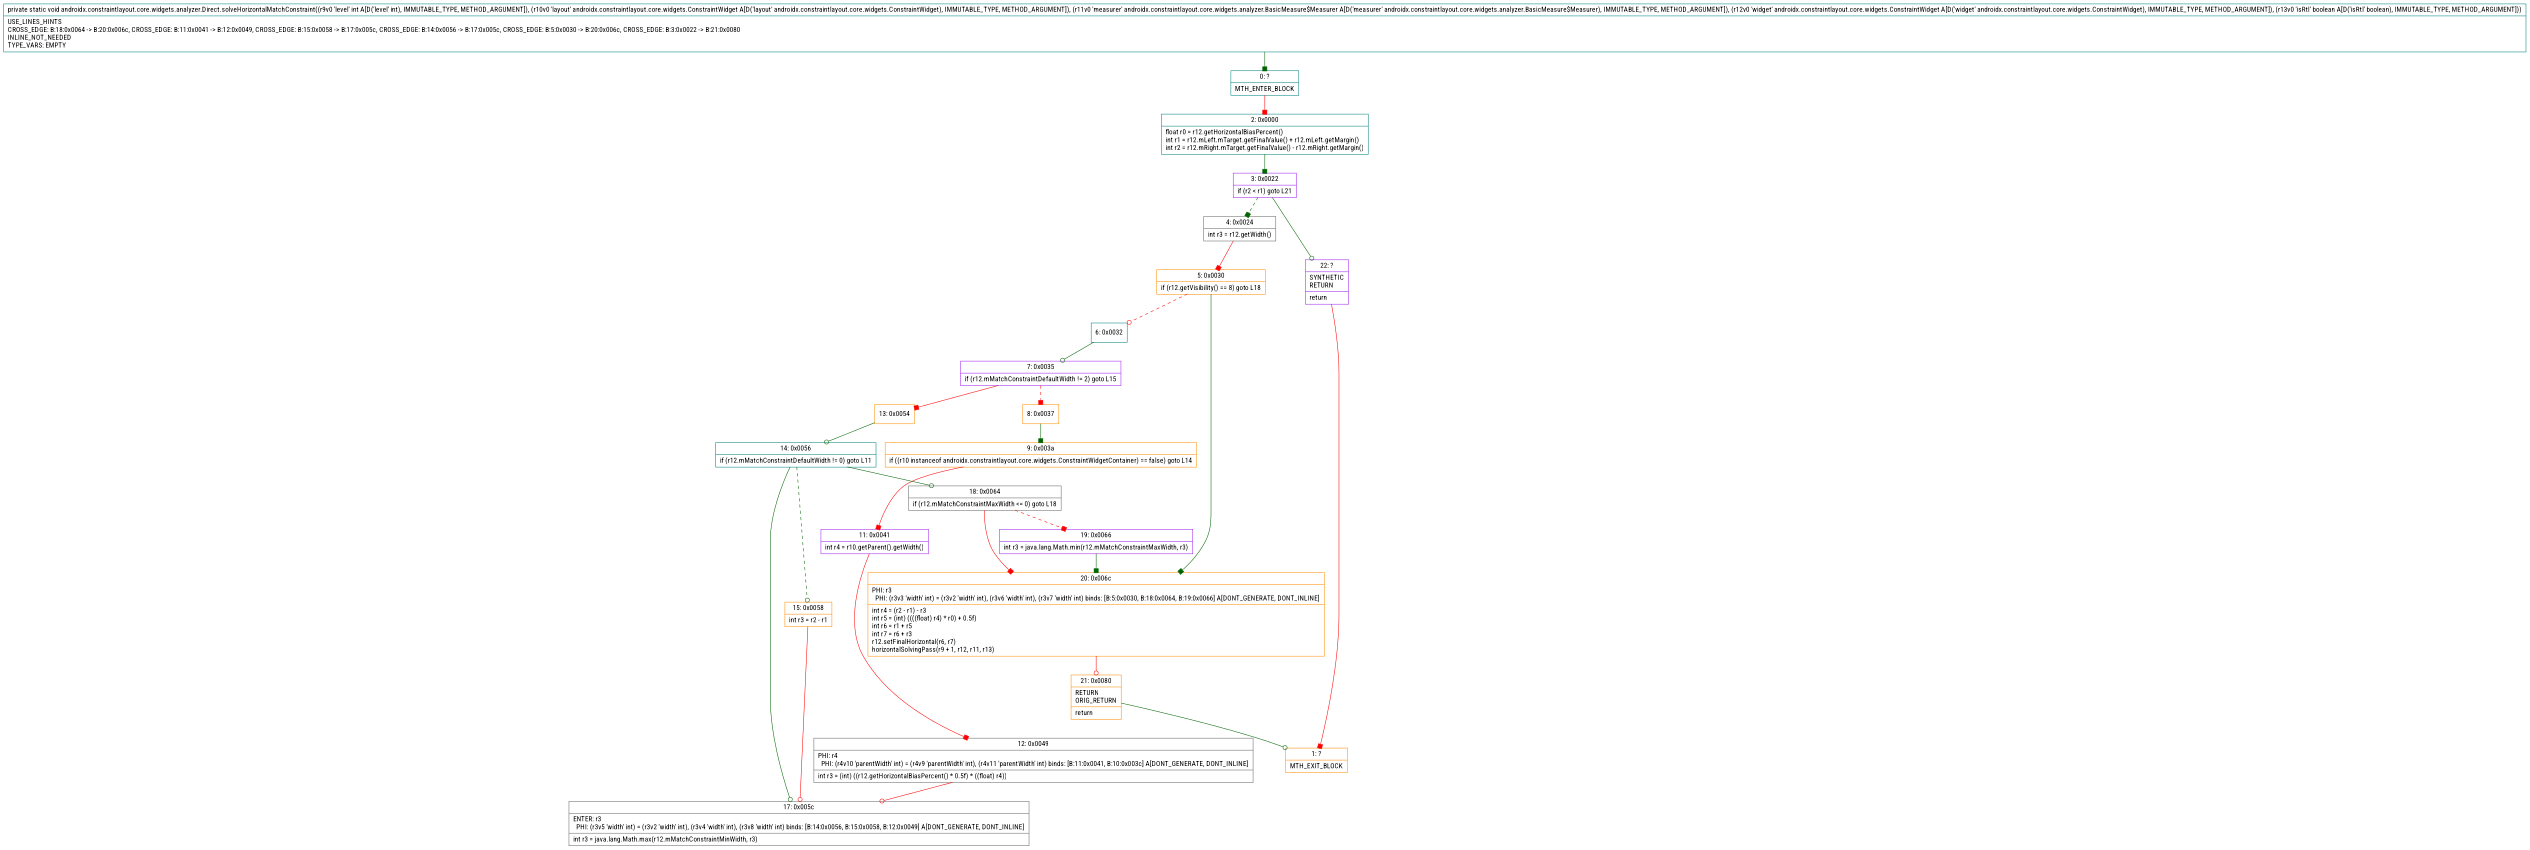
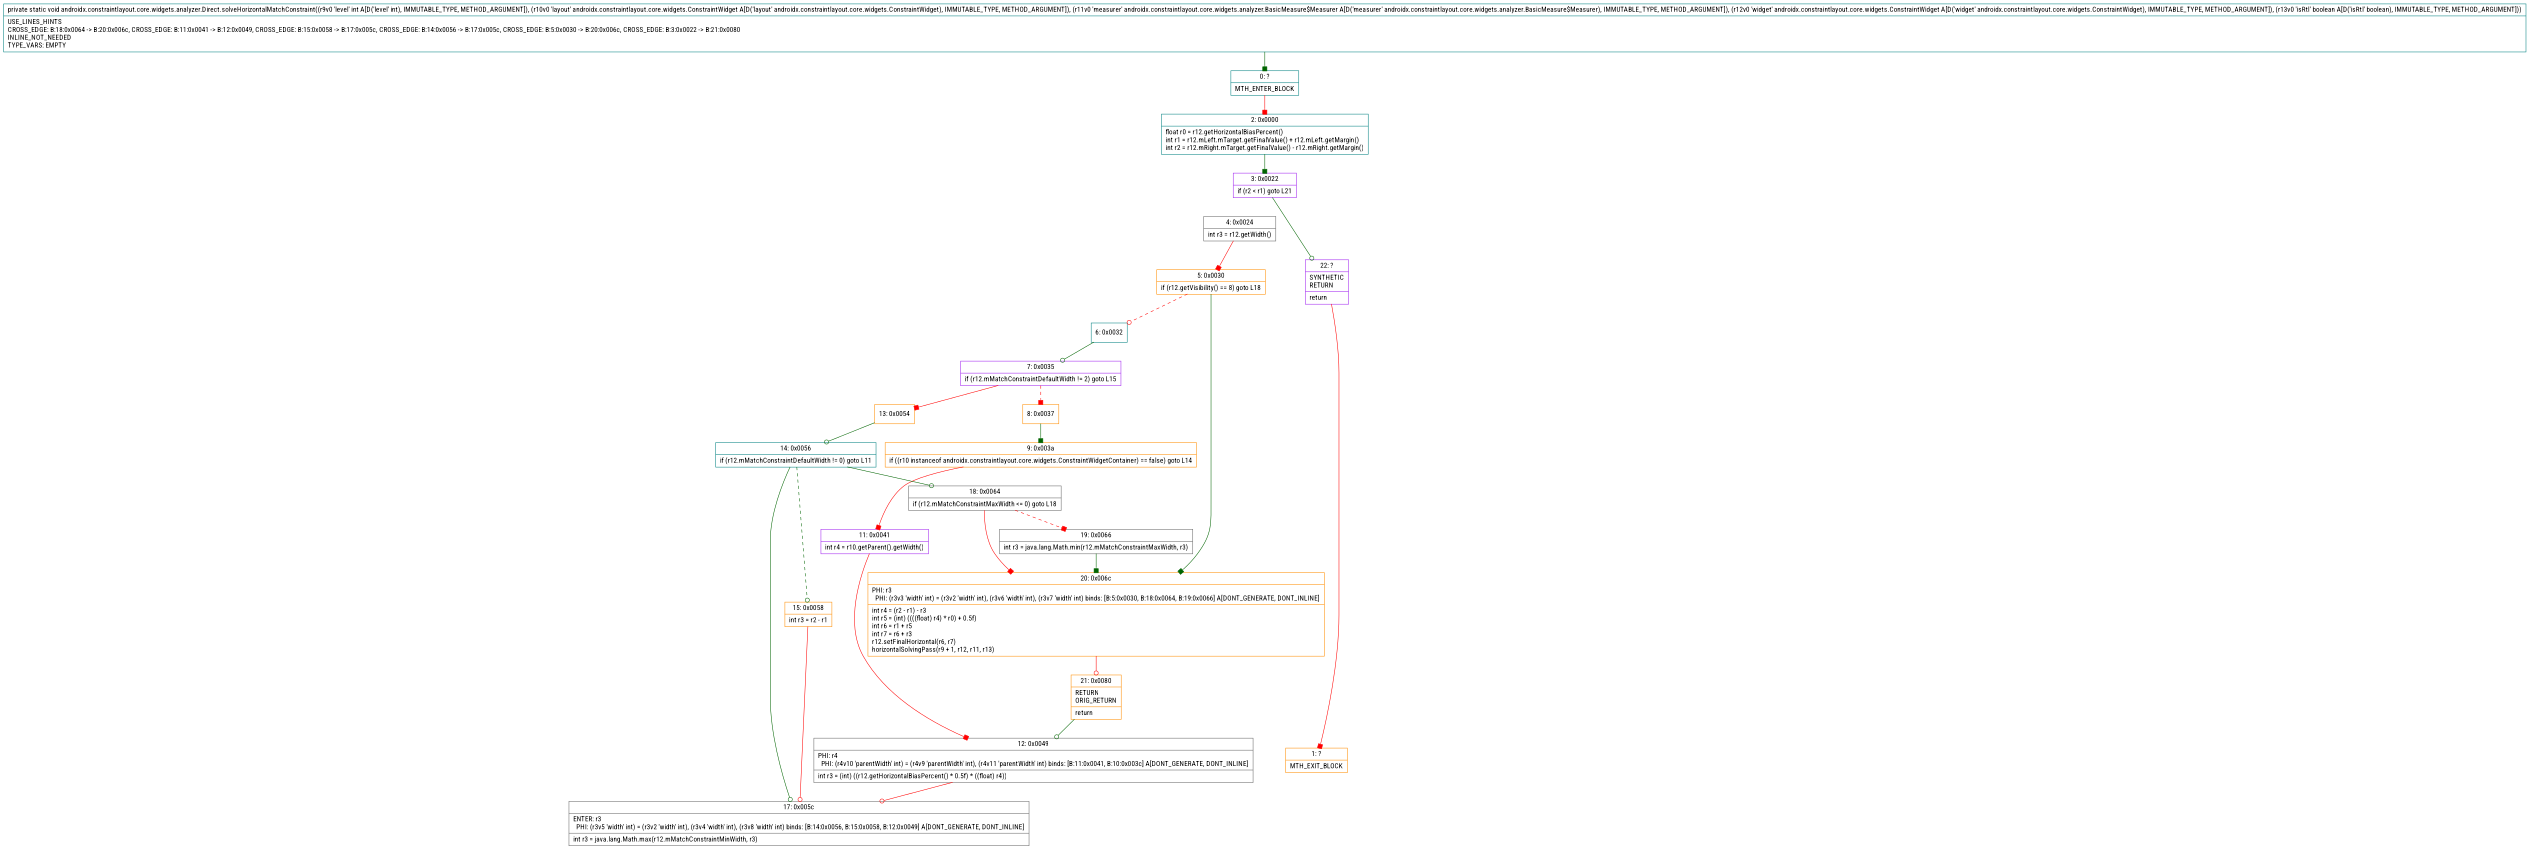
edge "3: 0x0022" -> "4: 0x0024": removed
node "19: 0x0066": color purple -> gray40
edge "21: 0x0080" -> "1: ?": now "21: 0x0080" -> "12: 0x0049"
